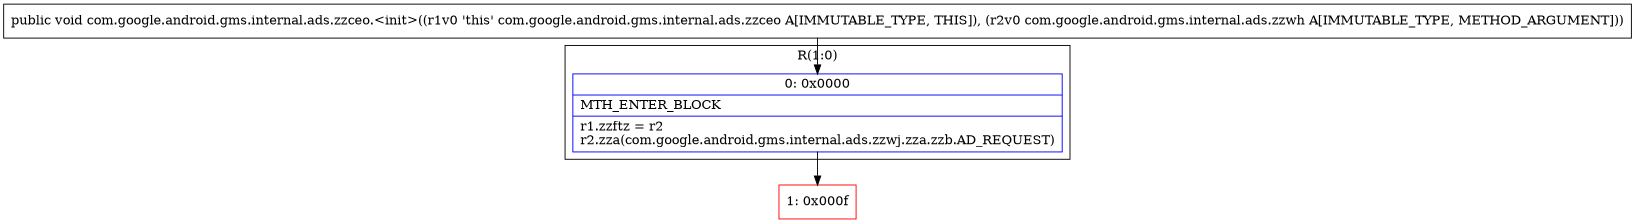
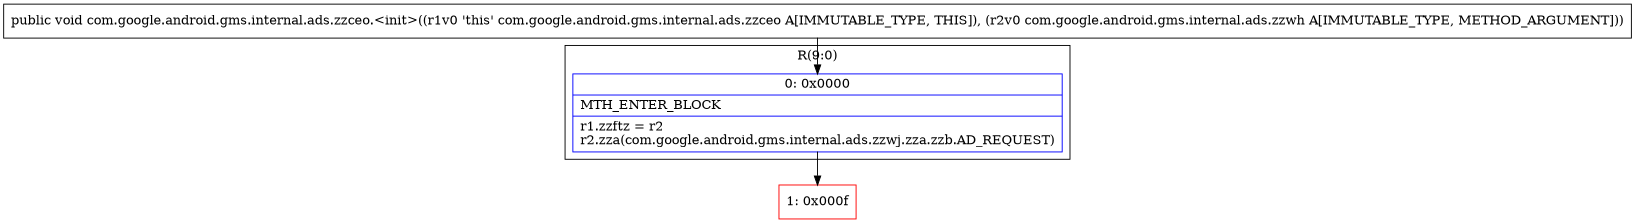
cluster "R(1:0)": label "R(1:0)" -> "R(9:0)"
